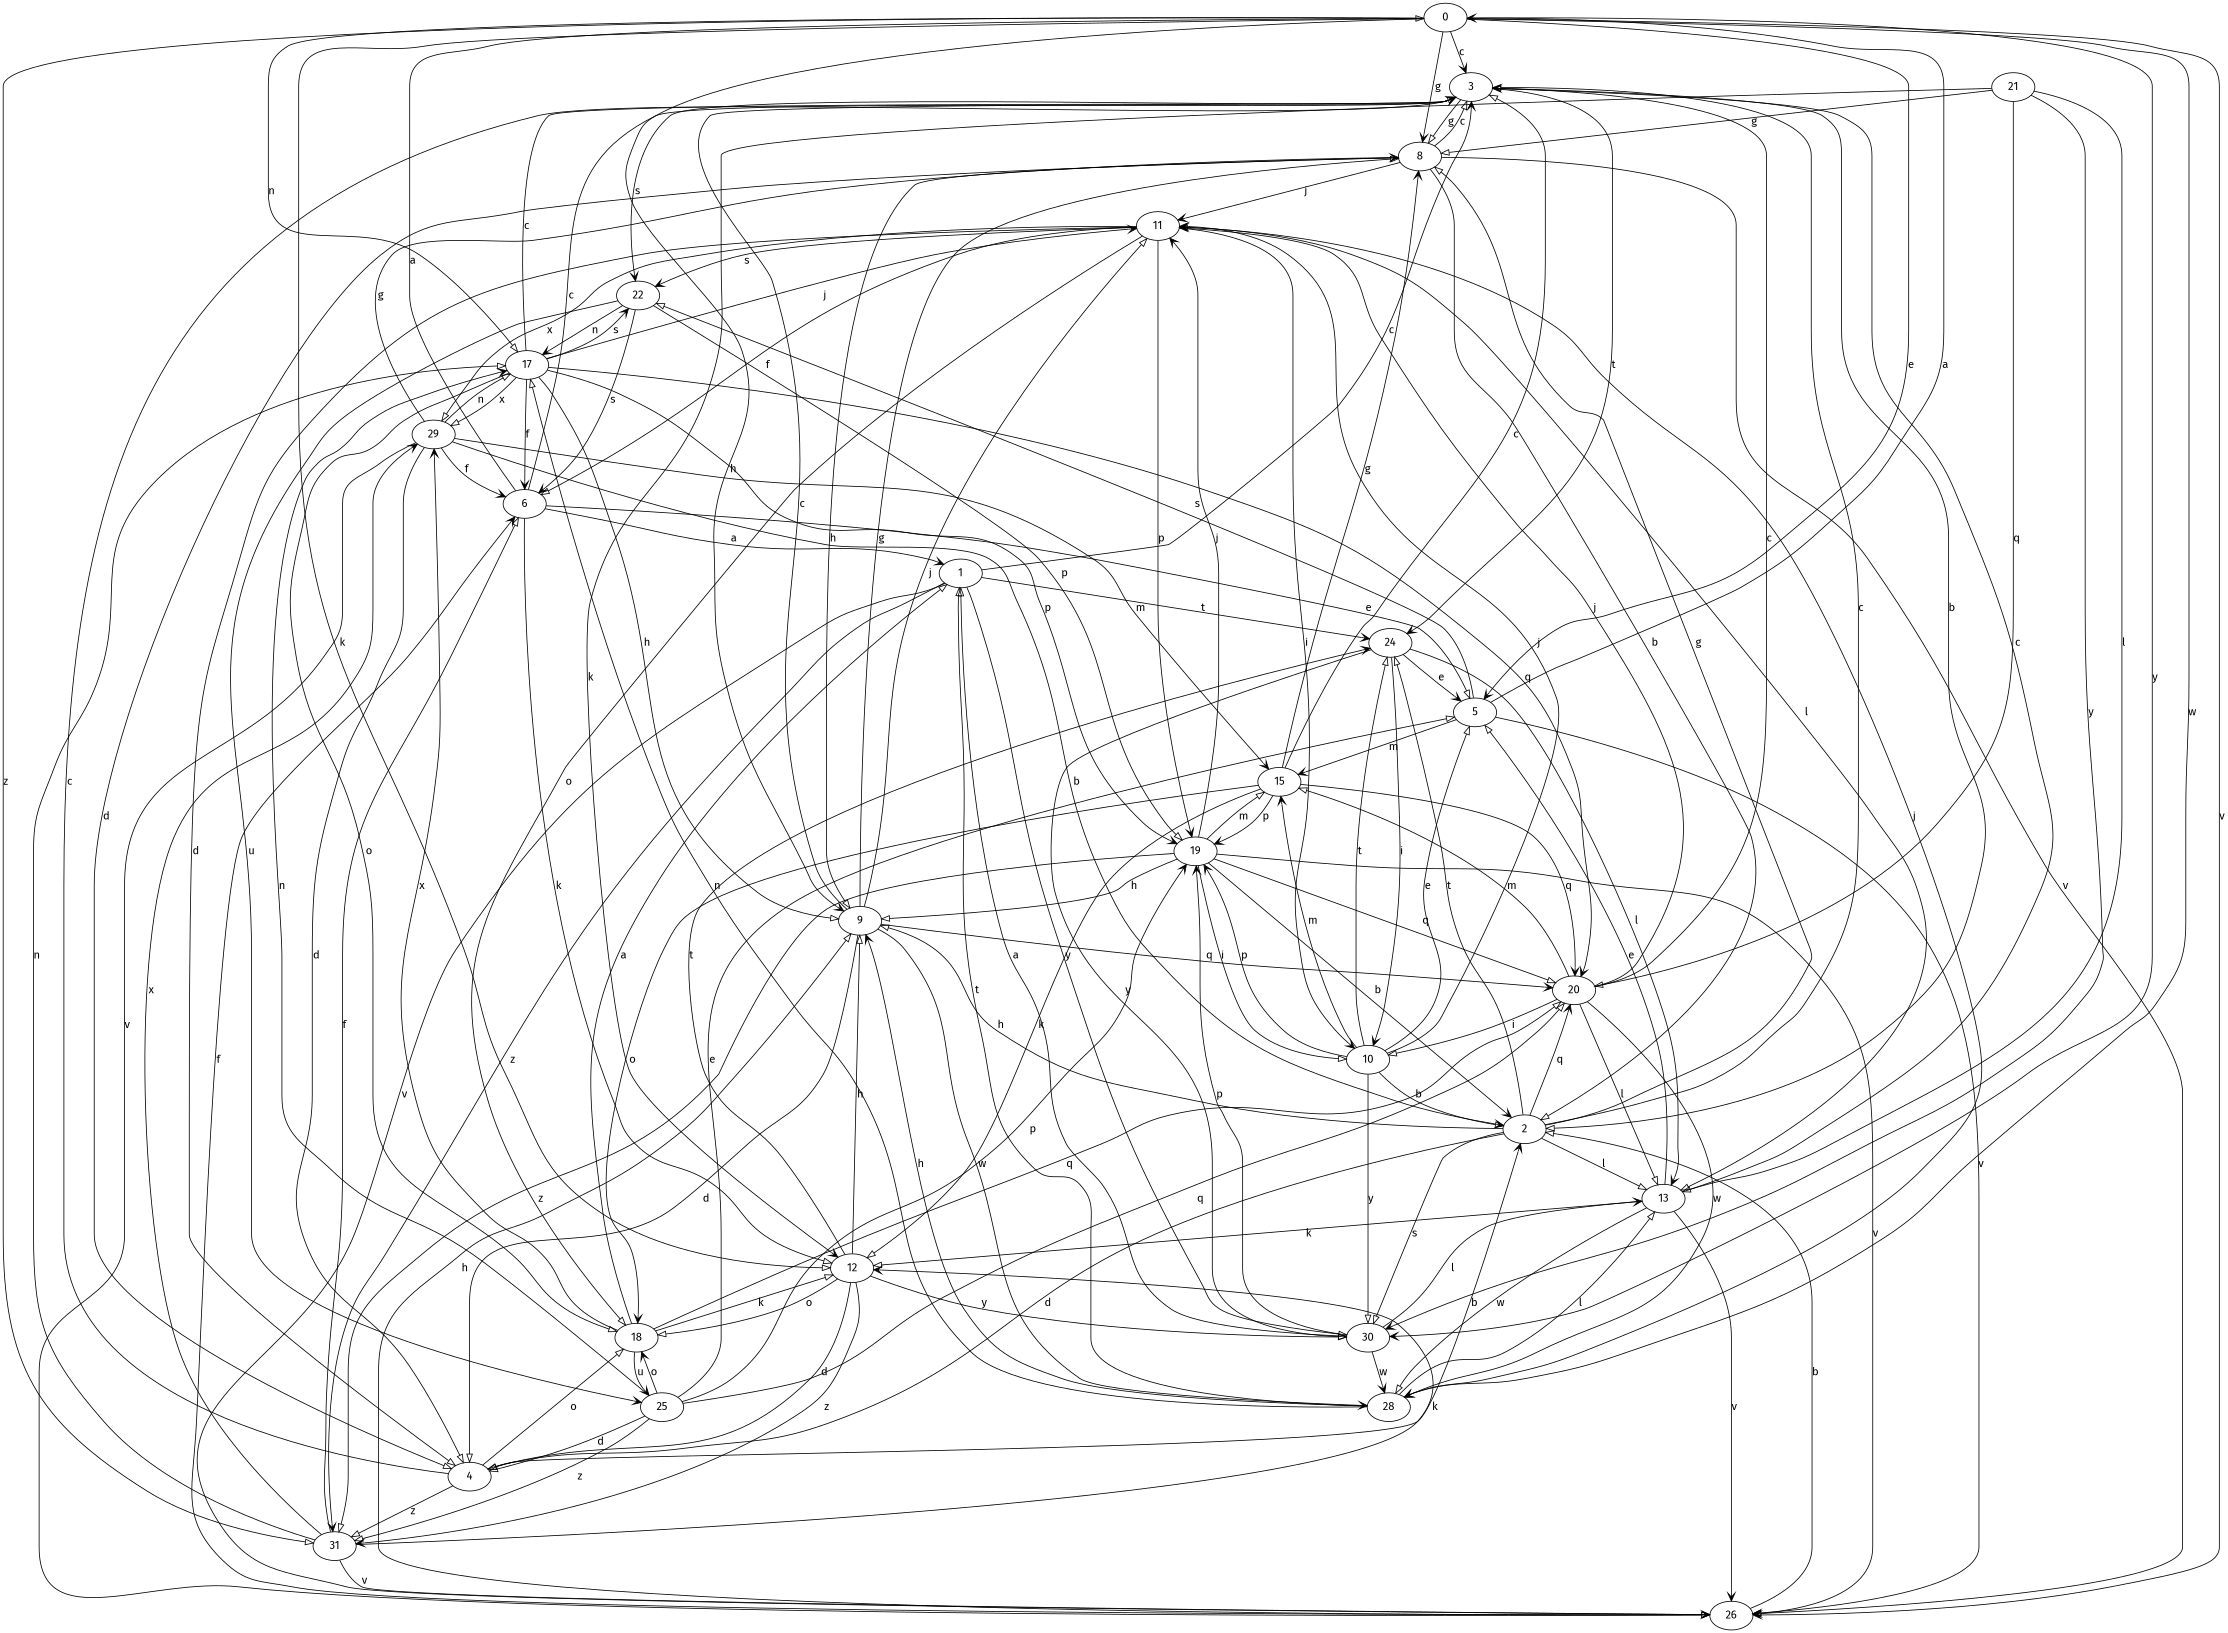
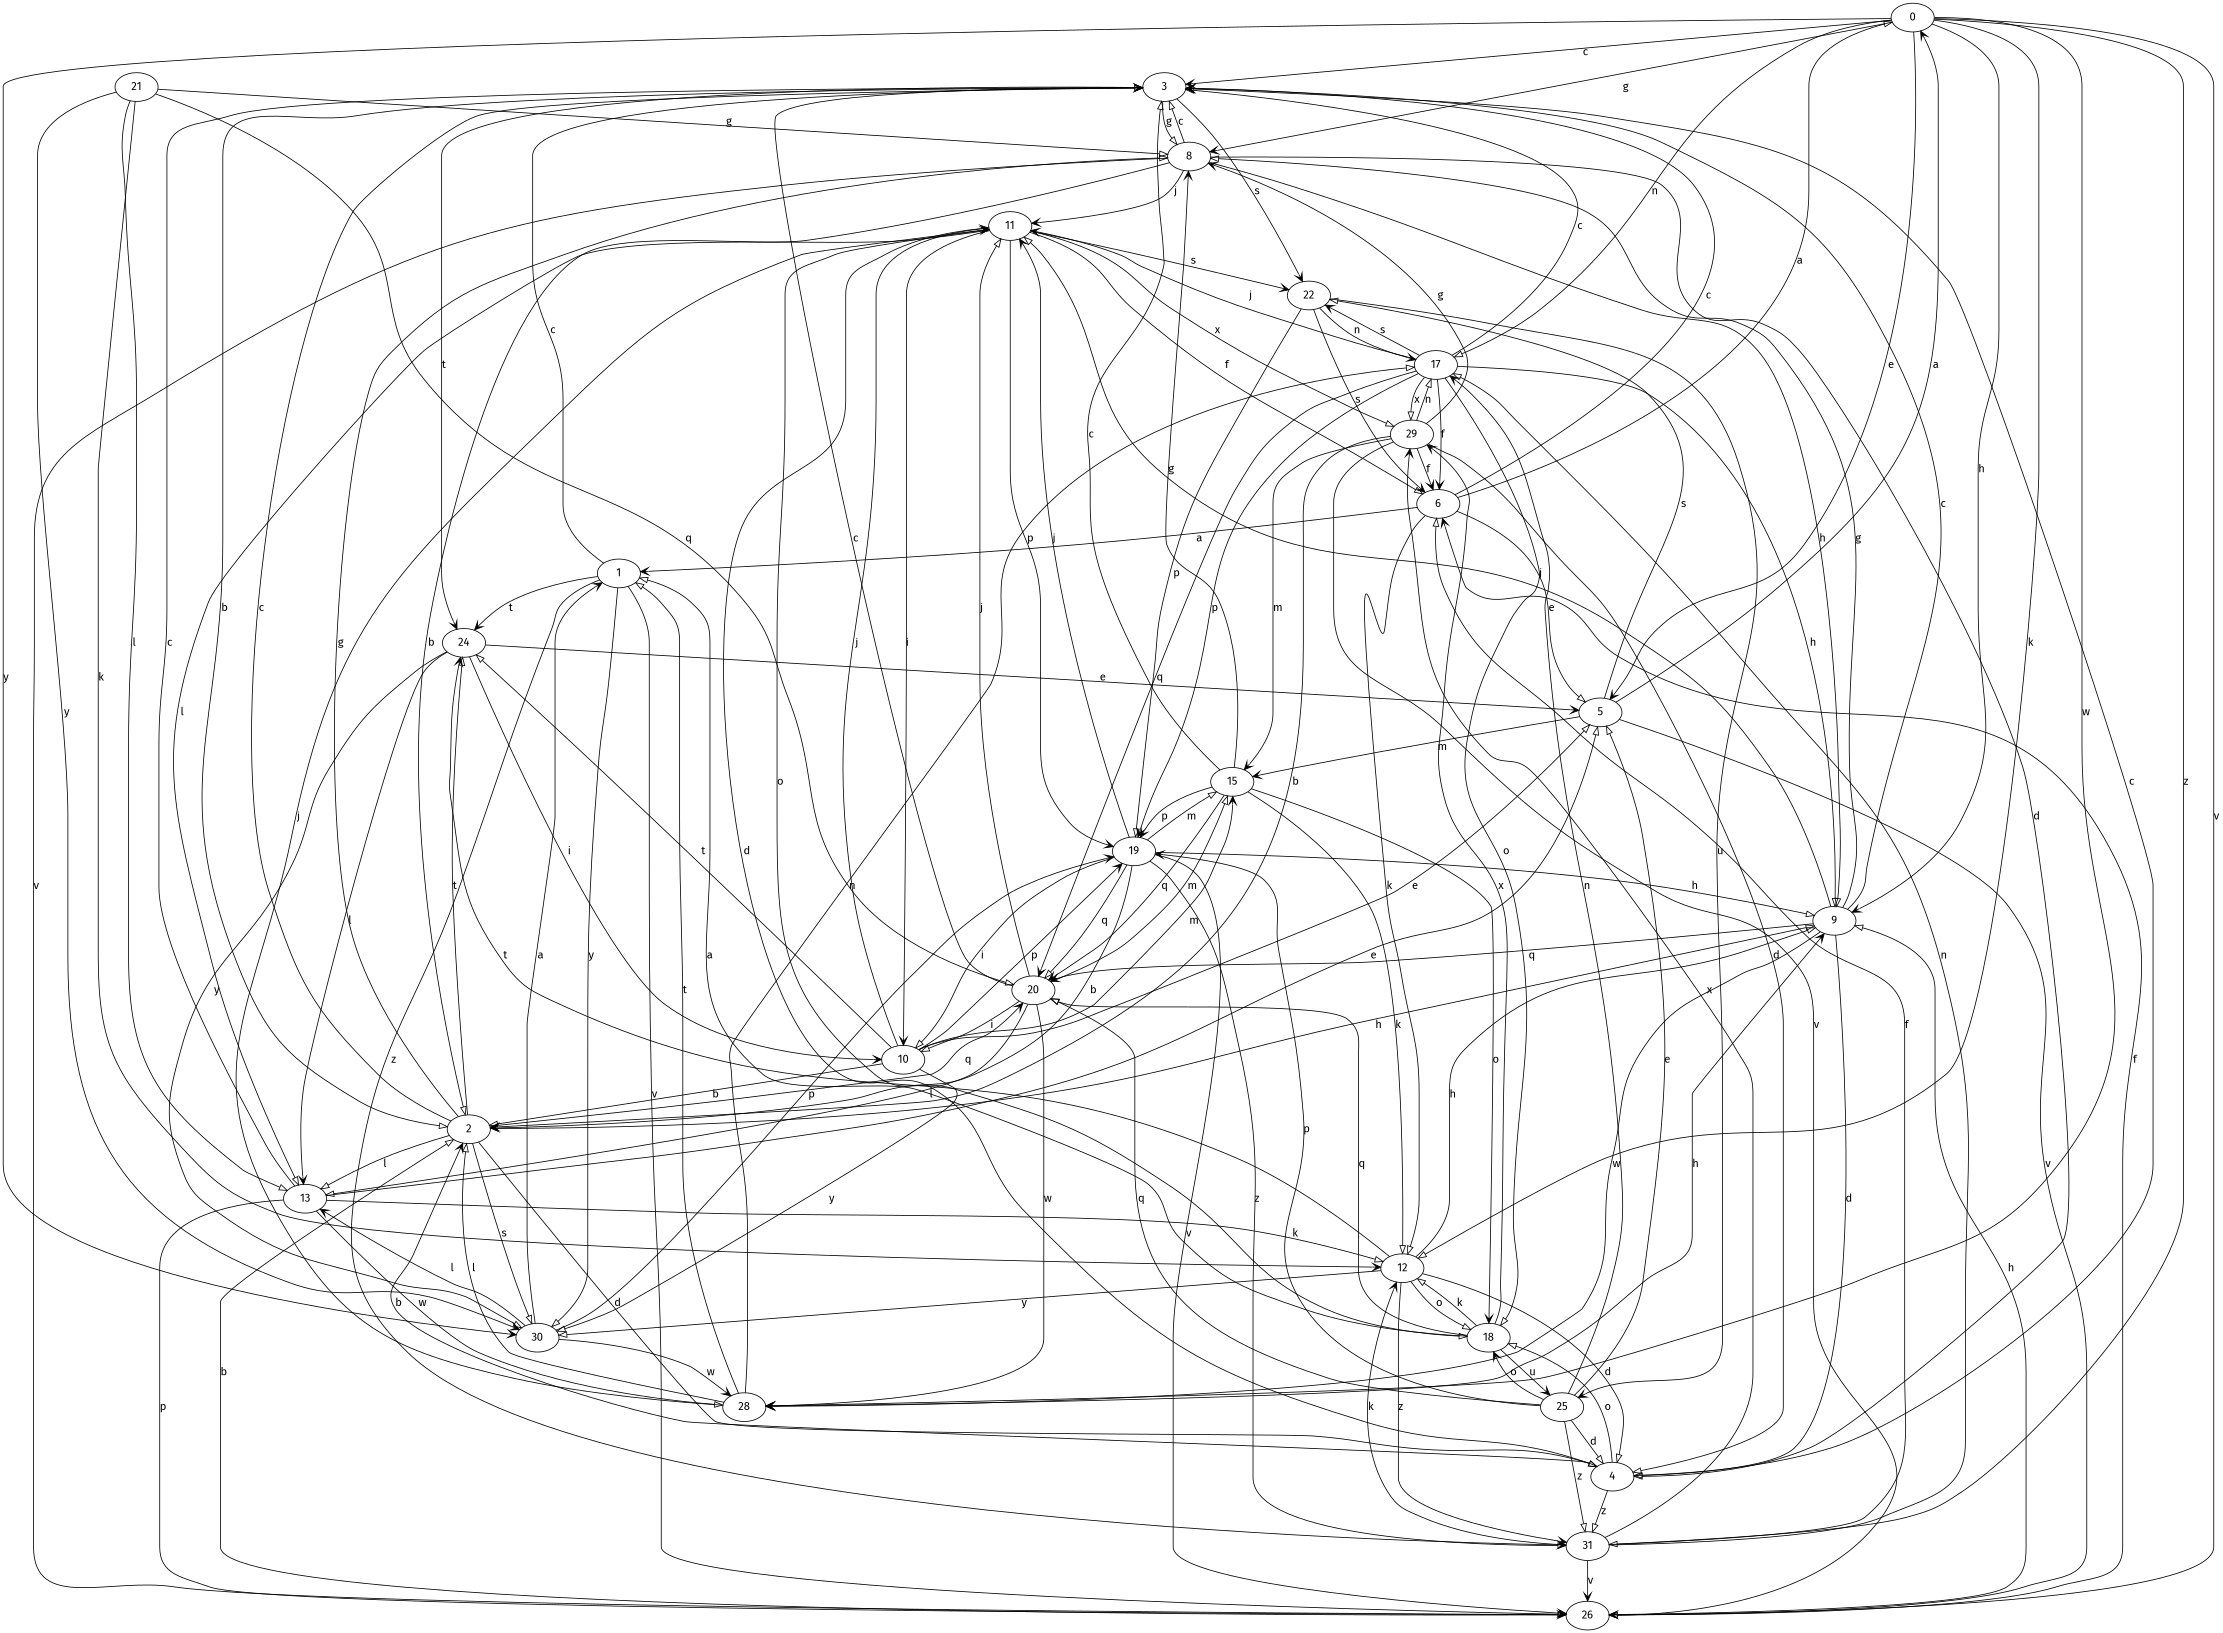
edge "30" -> "1": arrowhead onormal -> vee
edge "28" -> "13": now "28" -> "2"
edge "13" -> "26": label "v" -> "p"
